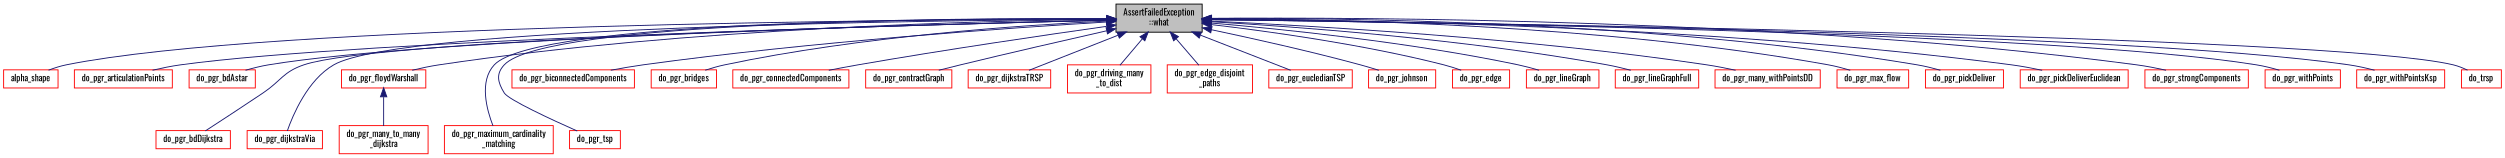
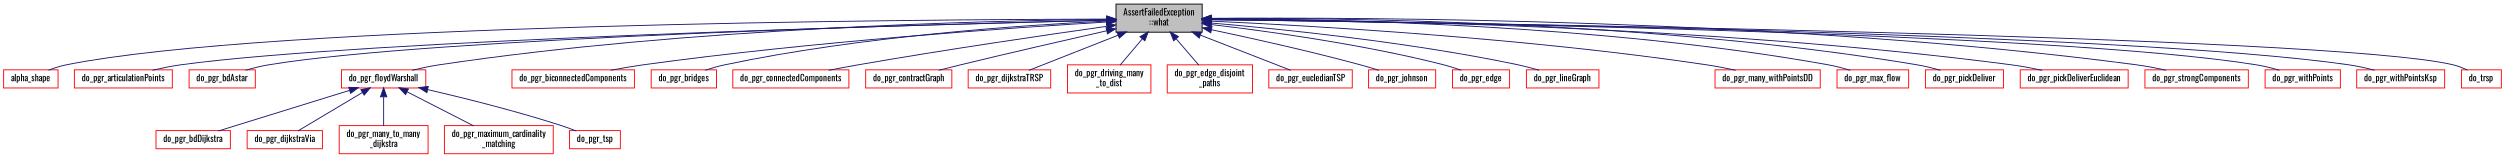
edge "do_pgr_maximum_cardinality _matching" -> "AssertFailedException ::what": now "do_pgr_maximum_cardinality _matching" -> "do_pgr_floydWarshall"
edge "do_pgr_tsp" -> "AssertFailedException ::what": now "do_pgr_tsp" -> "do_pgr_floydWarshall"
edge "do_pgr_dijkstraVia" -> "AssertFailedException ::what": now "do_pgr_dijkstraVia" -> "do_pgr_floydWarshall"
edge "do_pgr_bdDijkstra" -> "AssertFailedException ::what": now "do_pgr_bdDijkstra" -> "do_pgr_floydWarshall"
node "do_pgr_lineGraphFull": removed
